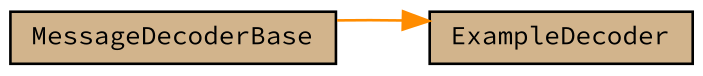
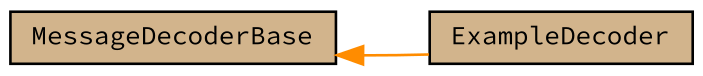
edge "MessageDecoderBase" -> "ExampleDecoder": reversed
